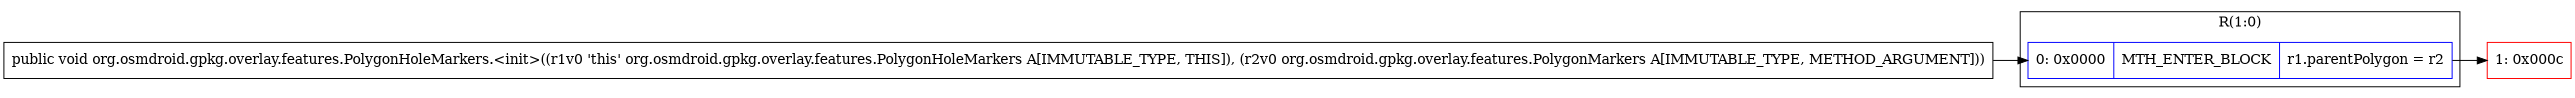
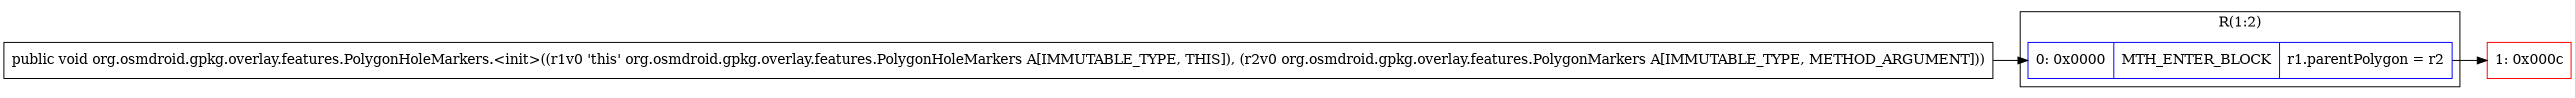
cluster "R(1:0)": label "R(1:0)" -> "R(1:2)"
